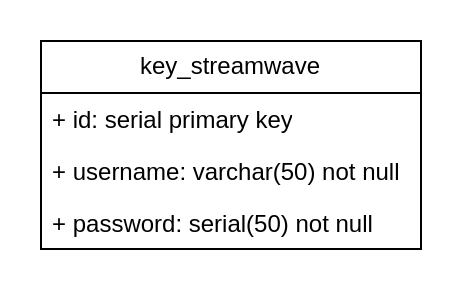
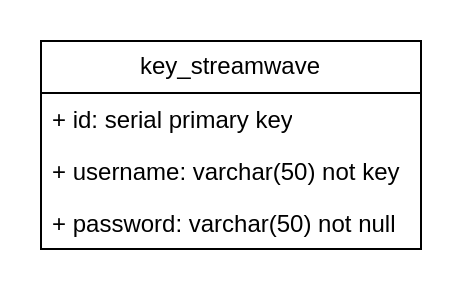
node "+ username: varchar(50) not null": label "+ username: varchar(50) not null" -> "+ username: varchar(50) not key"
node "+ password: serial(50) not null": label "+ password: serial(50) not null" -> "+ password: varchar(50) not null"
